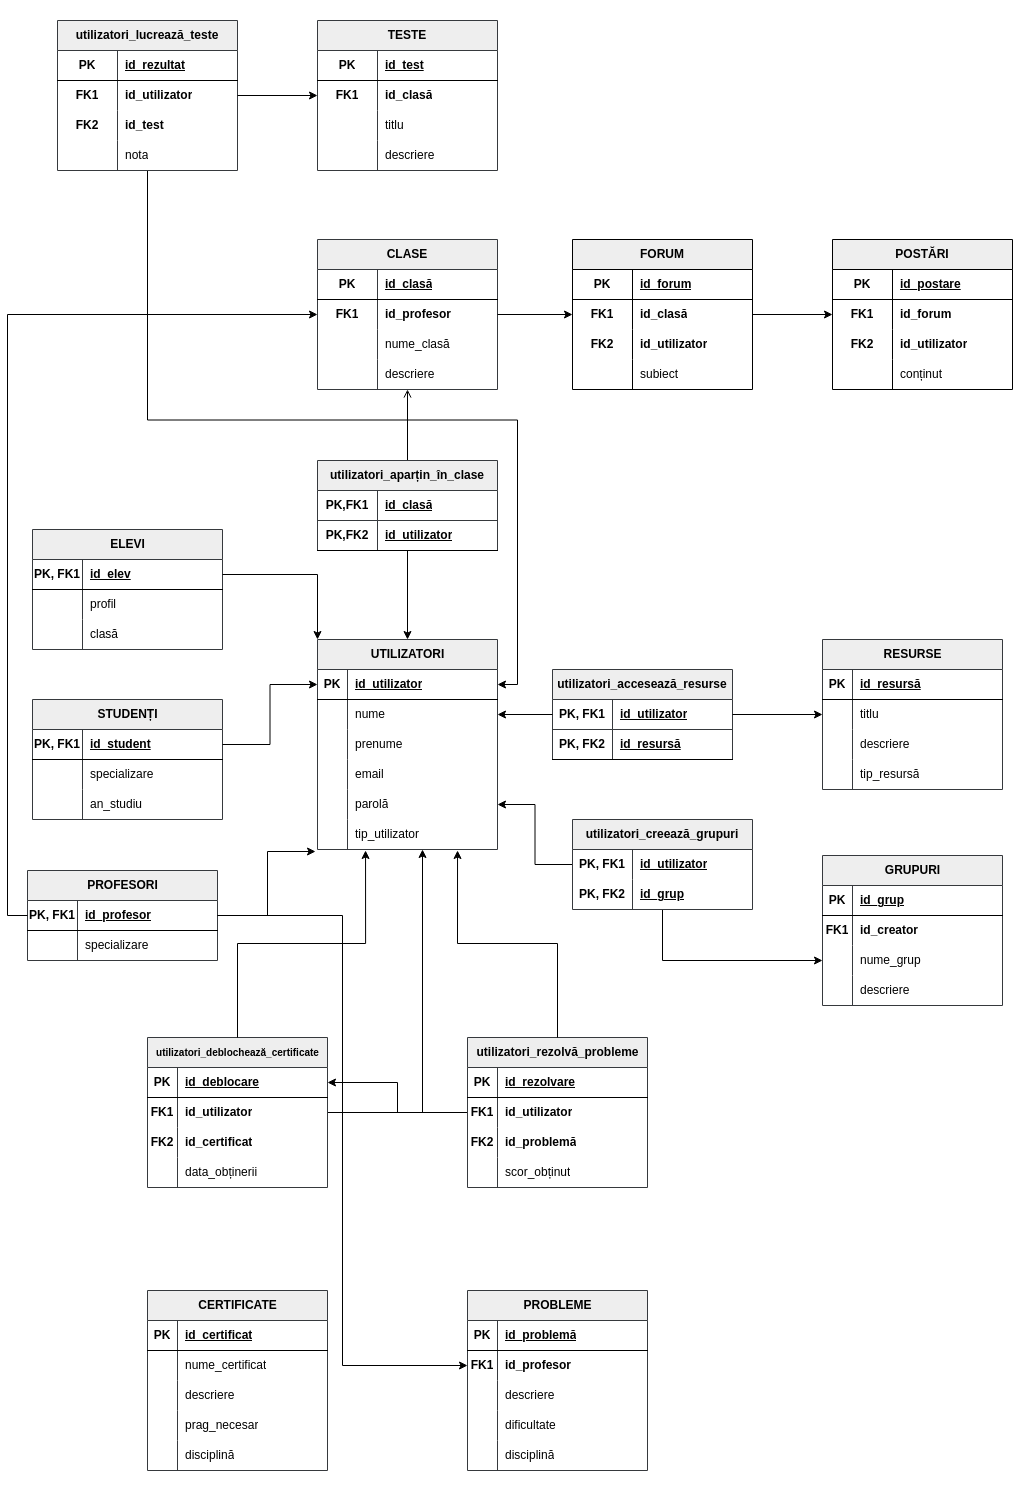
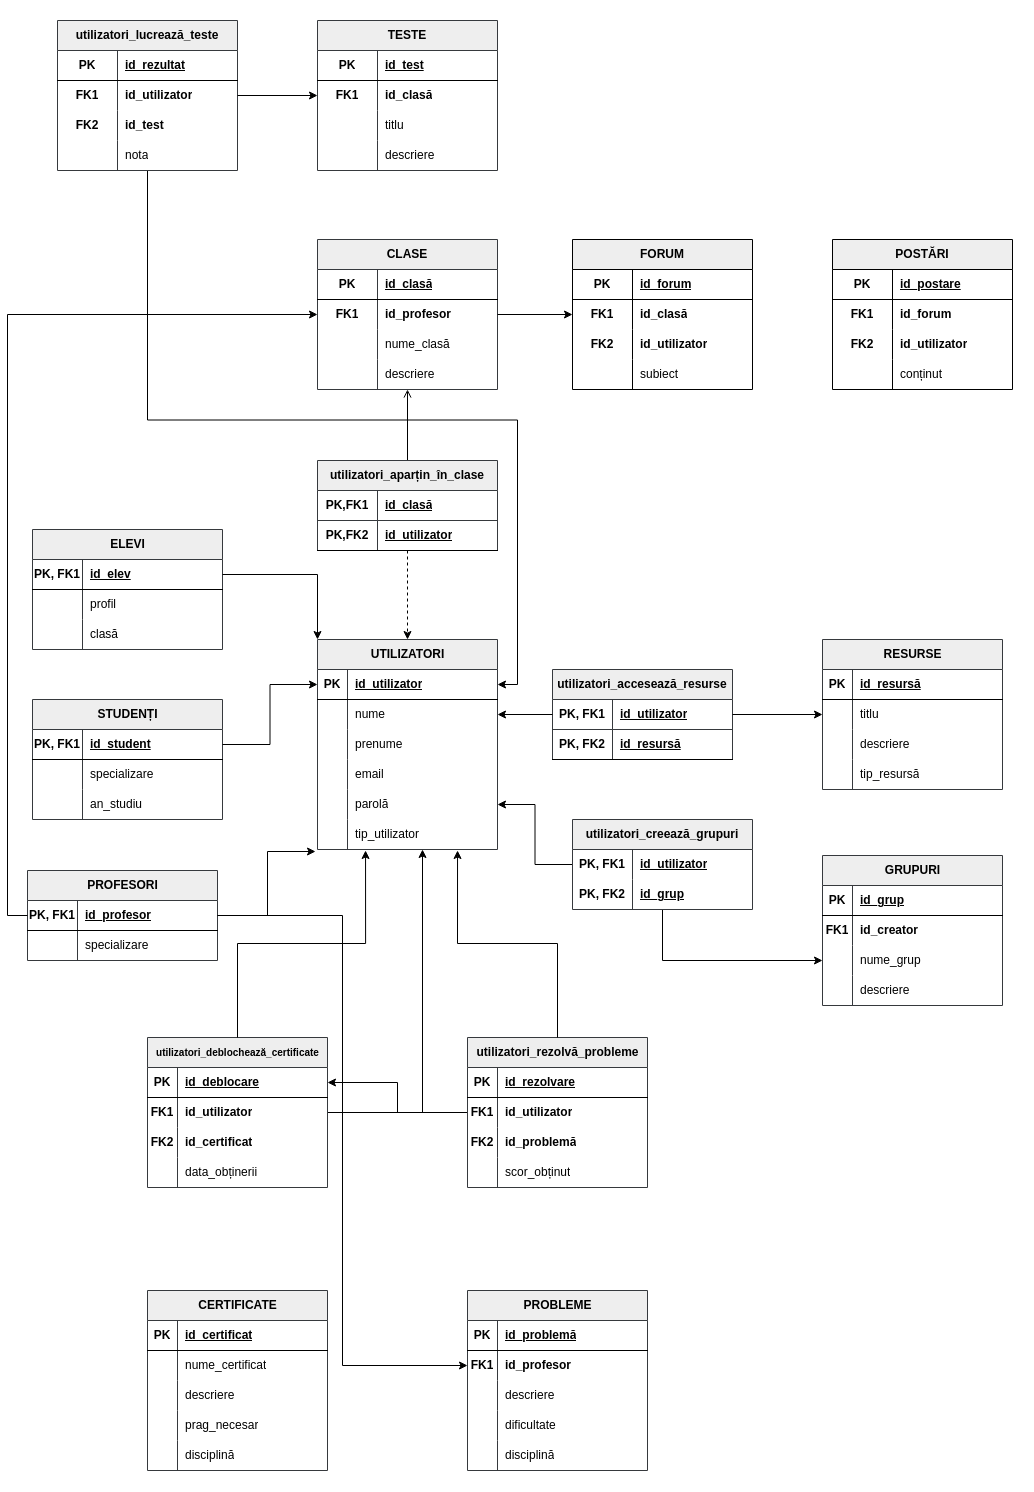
edge "FORUM" -> "POSTĂRI": removed
edge "utilizatori_aparțin_în_clase" -> "UTILIZATORI": style solid -> dashed
